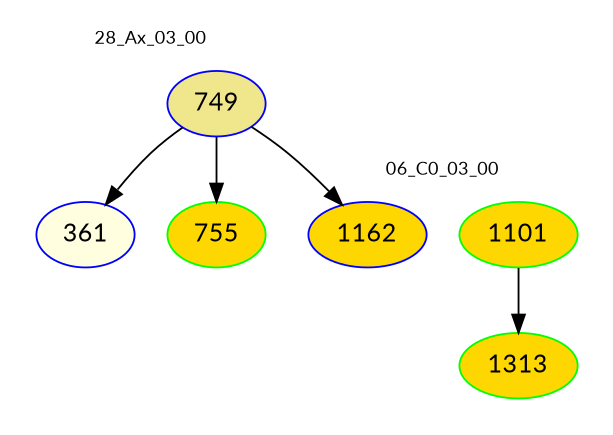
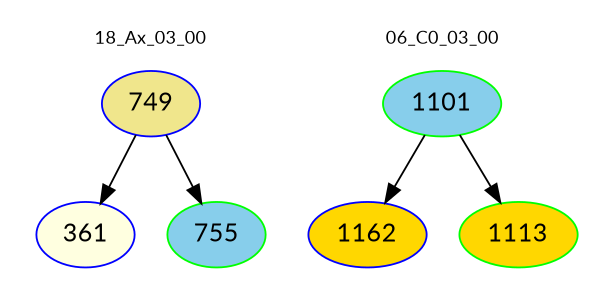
cluster "28_Ax_03_00": label "28_Ax_03_00" -> "18_Ax_03_00"
edge "749" -> "1162": now "1101" -> "1162"
node "755": fillcolor gold -> skyblue
node "1101": fillcolor gold -> skyblue
node "1313": label "1313" -> "1113"
